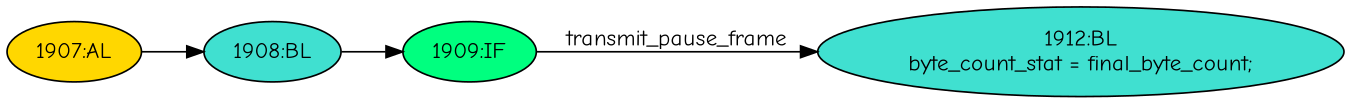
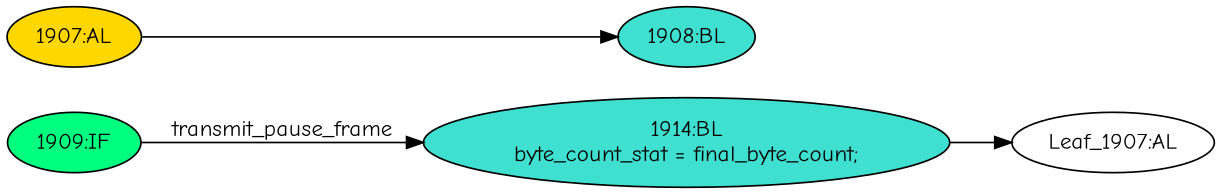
edge "1908:BL" -> "1909:IF": removed
node "1912:BL byte_count_stat = final_byte_count;": label "1912:BL byte_count_stat = final_byte_count;" -> "1914:BL byte_count_stat = final_byte_count;"
node "Leaf_1907:AL": added
